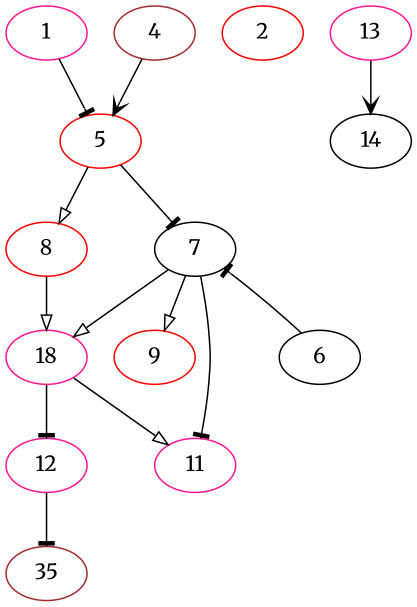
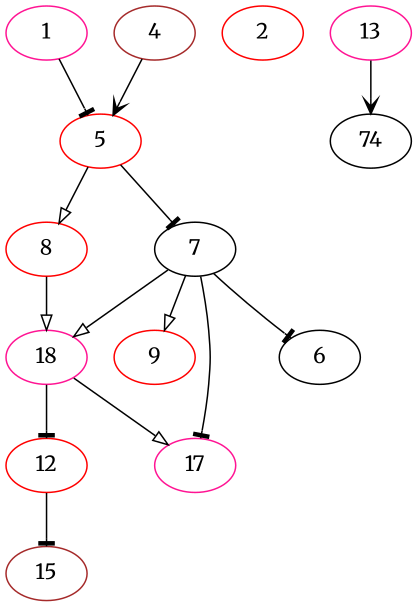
node "14": label "14" -> "74"
edge "6" -> "7": reversed
node "12": color deeppink -> red
node "11": label "11" -> "17"
node "35": label "35" -> "15"
